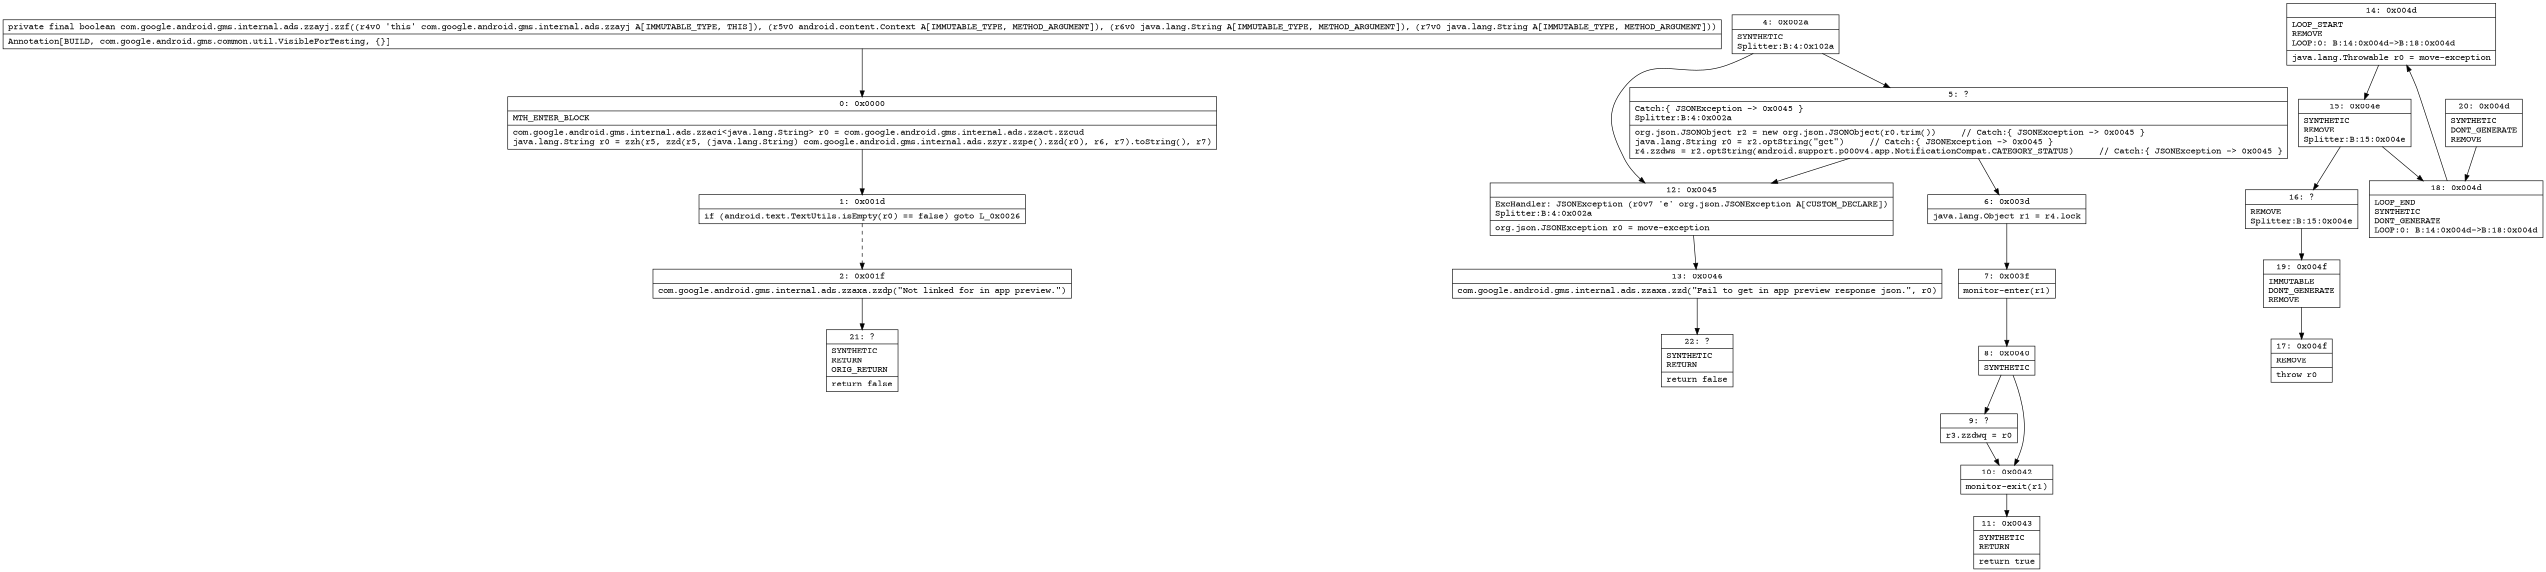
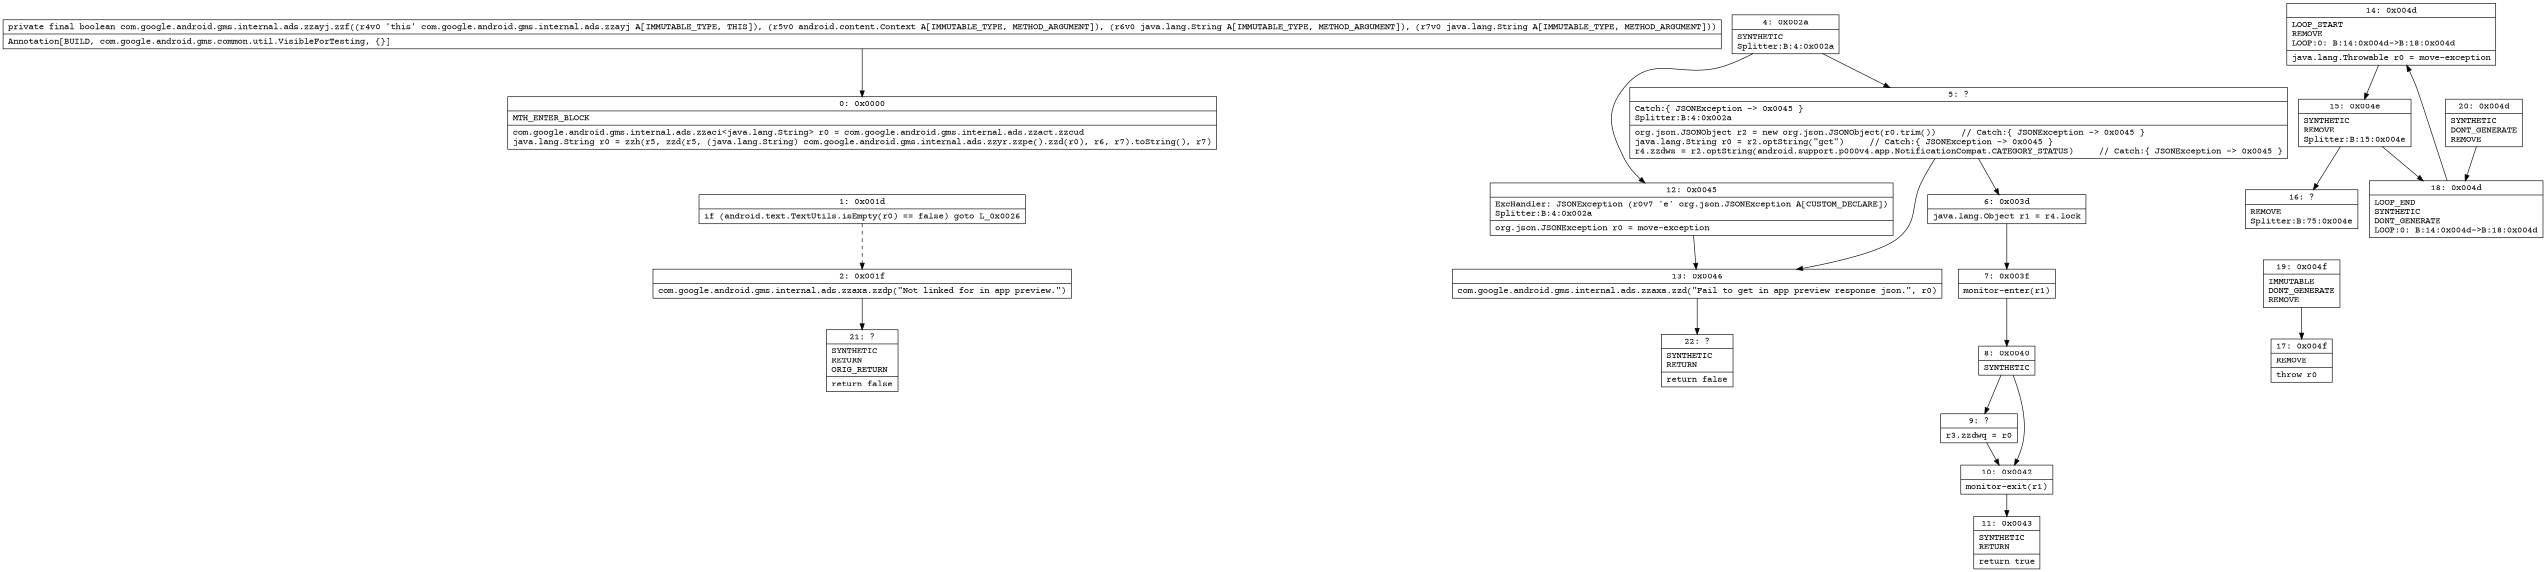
node "4: 0x002a": text "Splitter:B:4:0x102a" -> "Splitter:B:4:0x002a"
edge "0: 0x0000" -> "1: 0x001d": removed
edge "5: ?" -> "12: 0x0045": now "5: ?" -> "13: 0x0046"
node "16: ?": text "Splitter:B:15:0x004e" -> "Splitter:B:75:0x004e"
edge "16: ?" -> "19: 0x004f": removed
